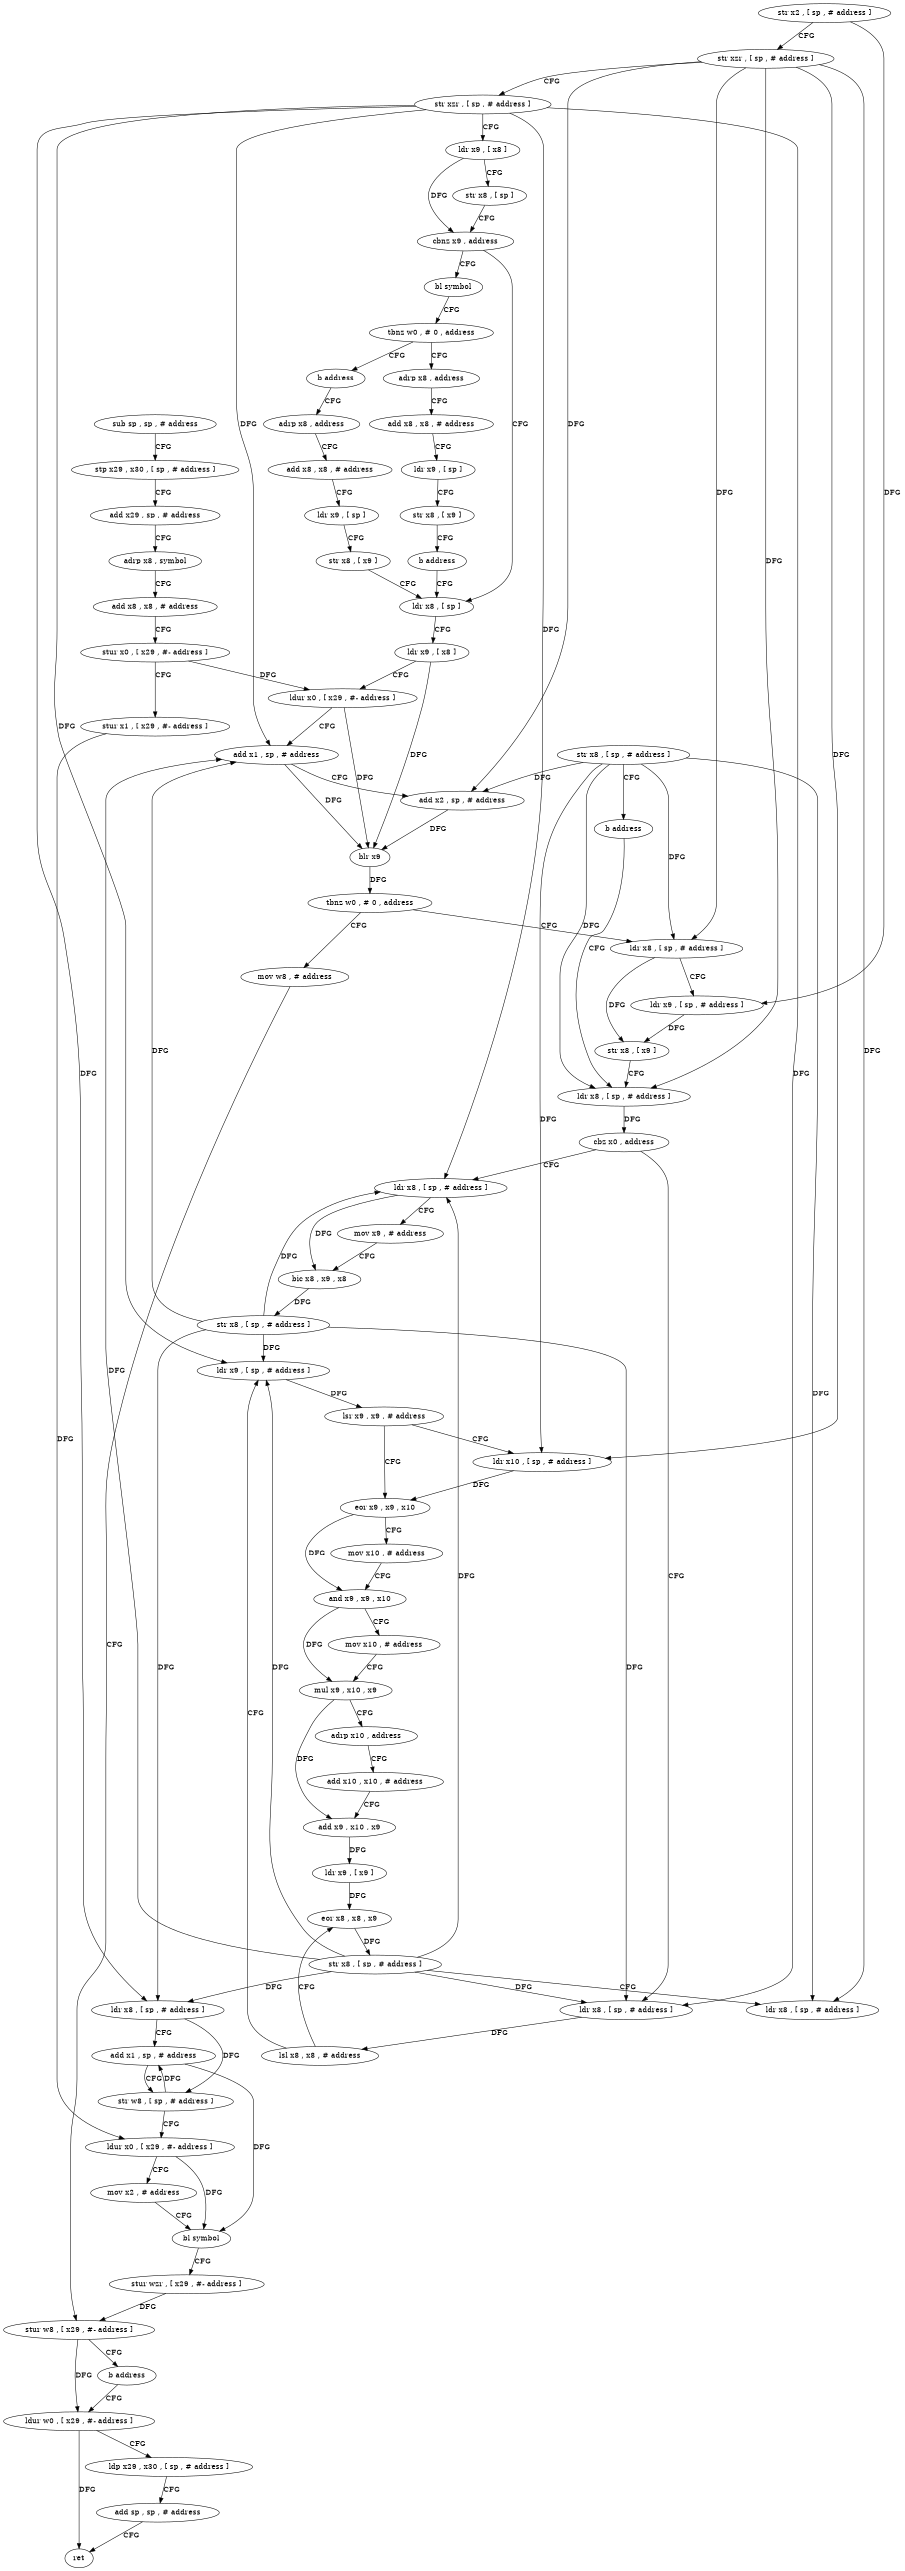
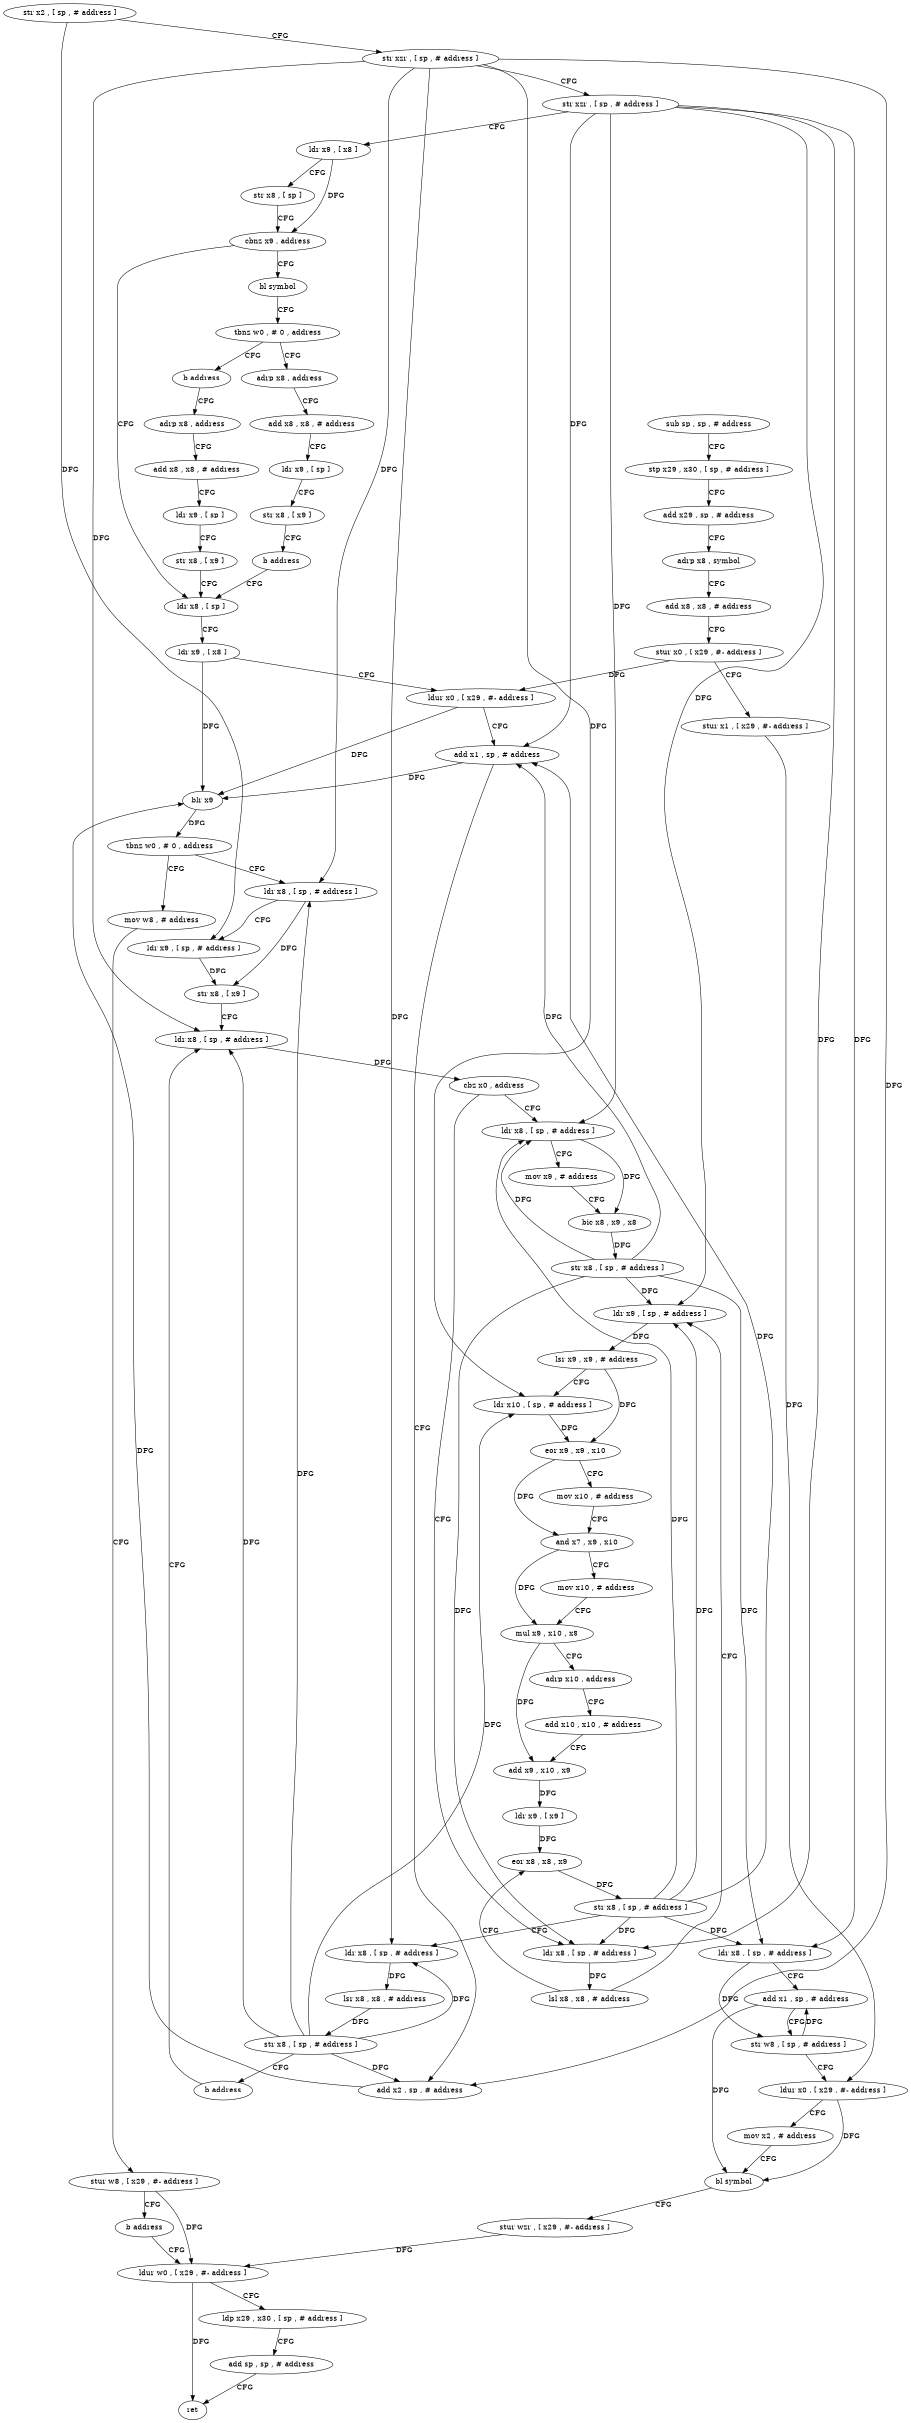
edge "lsr x9 , x9 , # address" -> "eor x9 , x9 , x10": label "CFG" -> "DFG"
node "and x9 , x9 , x10": label "and x9 , x9 , x10" -> "and x7 , x9 , x10"
node "lsr x8 , x8 , # address": added
edge "stur wzr , [ x29 , #- address ]" -> "stur w8 , [ x29 , #- address ]": now "stur wzr , [ x29 , #- address ]" -> "ldur w0 , [ x29 , #- address ]"
